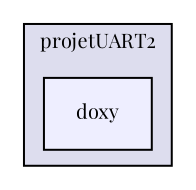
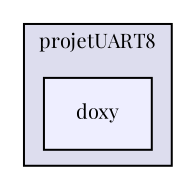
cluster "projetUART2": label "projetUART2" -> "projetUART8"
